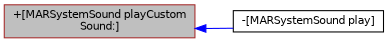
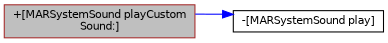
edge "-[MARSystemSound play]" -> "+[MARSystemSound playCustom Sound:]": reversed
